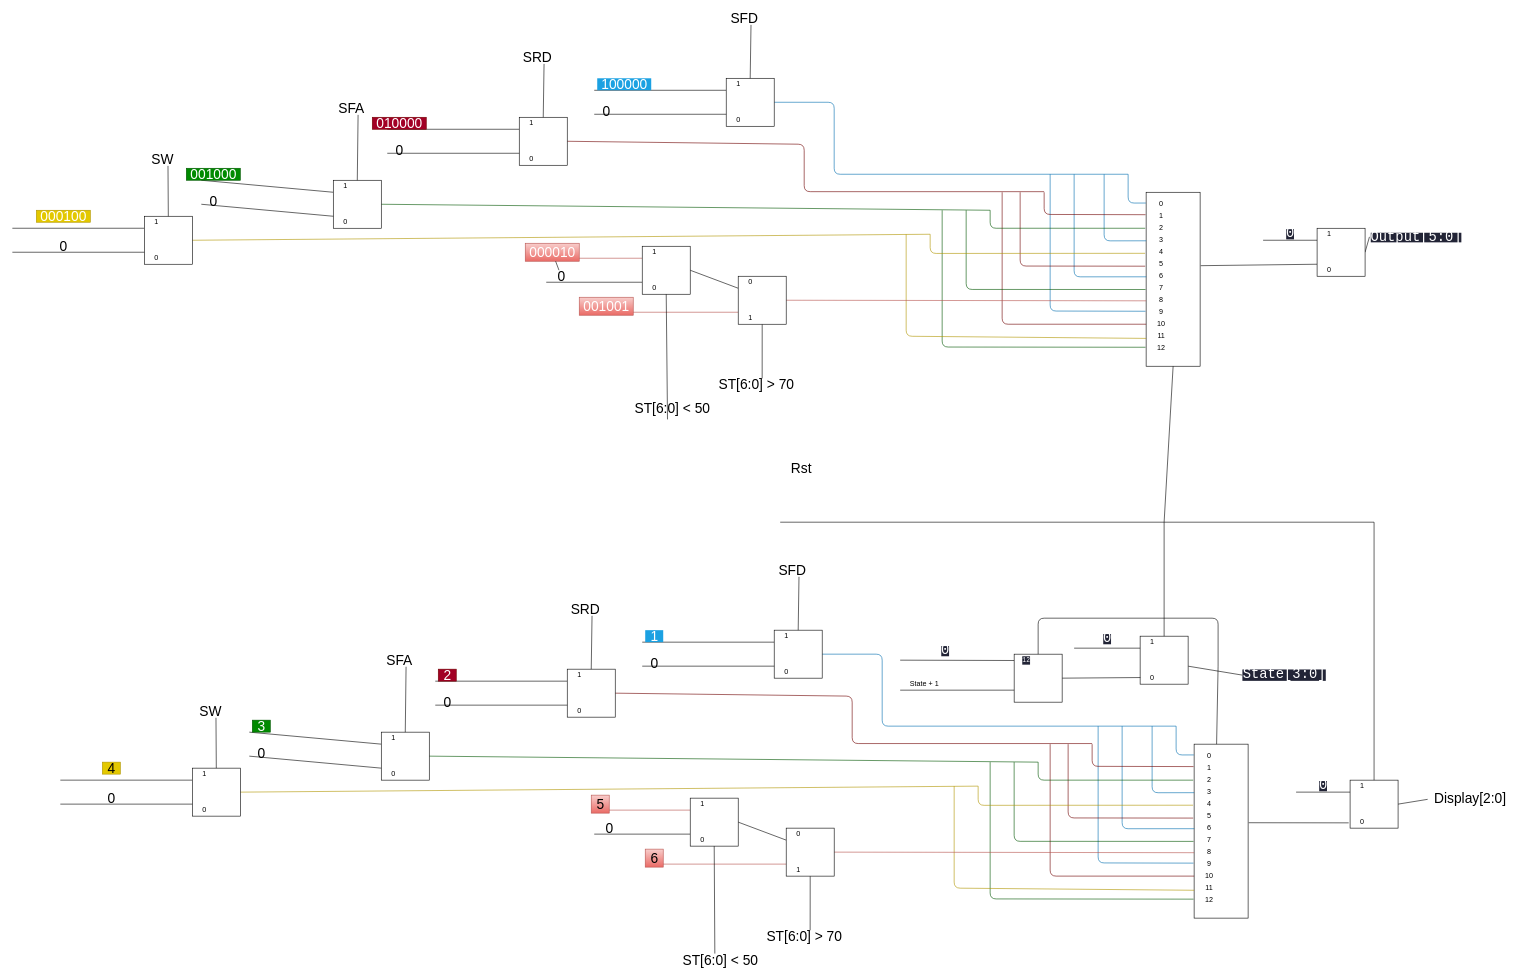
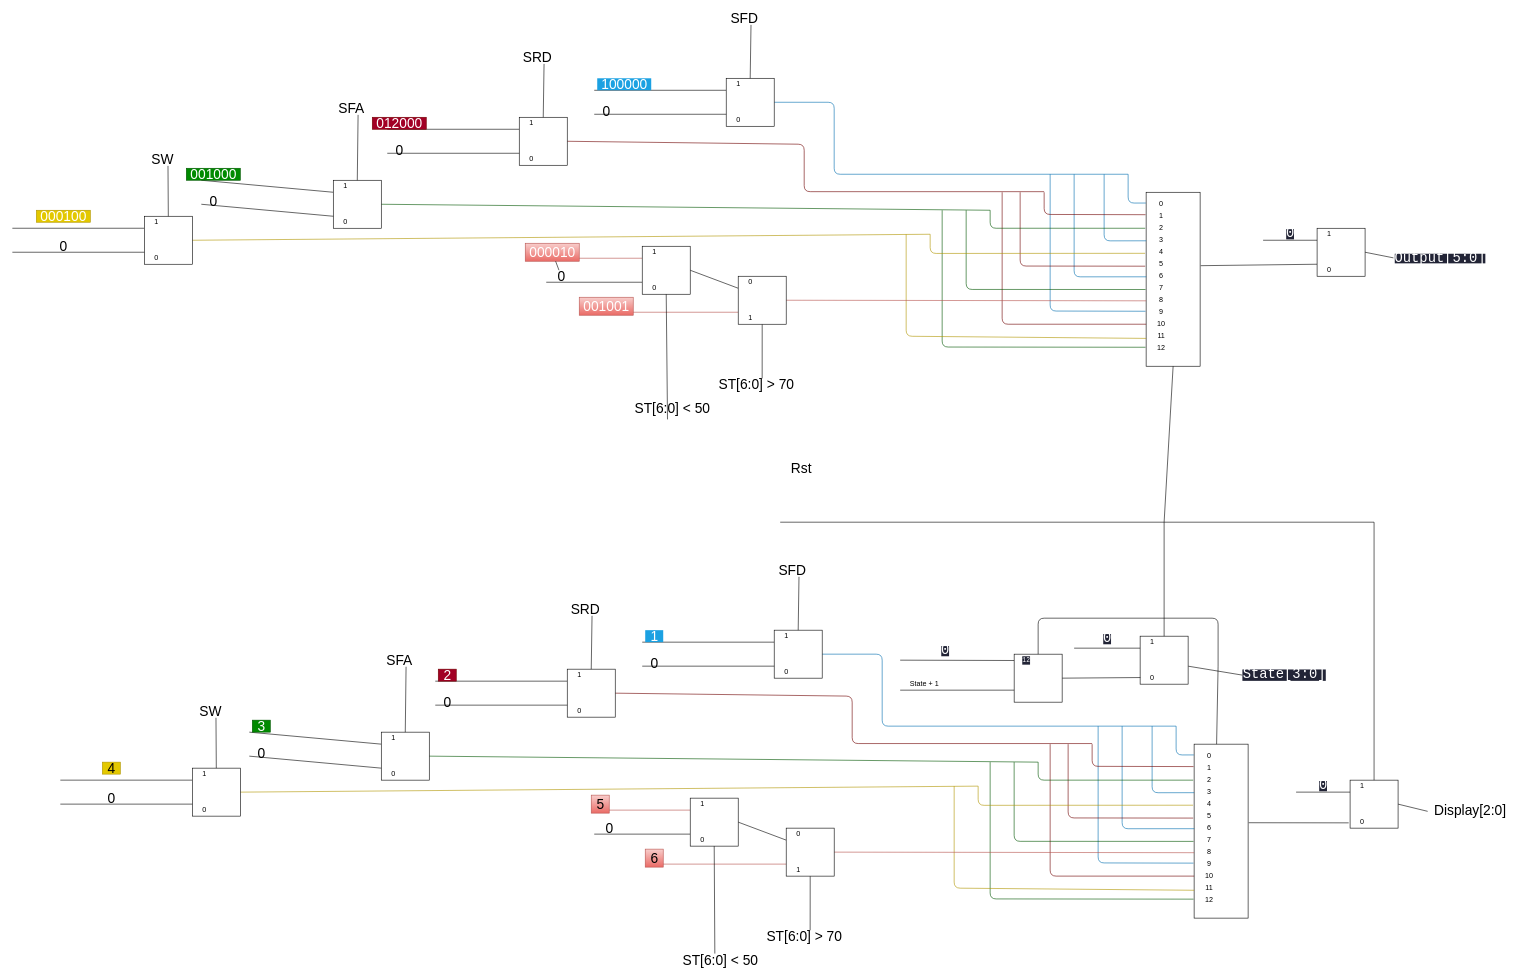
node "010000": label "010000" -> "012000"
node "Output[5:0]": moved (1416, 237) -> (1440, 258)
node "Display[2:0]": moved (1470, 798) -> (1470, 810)
